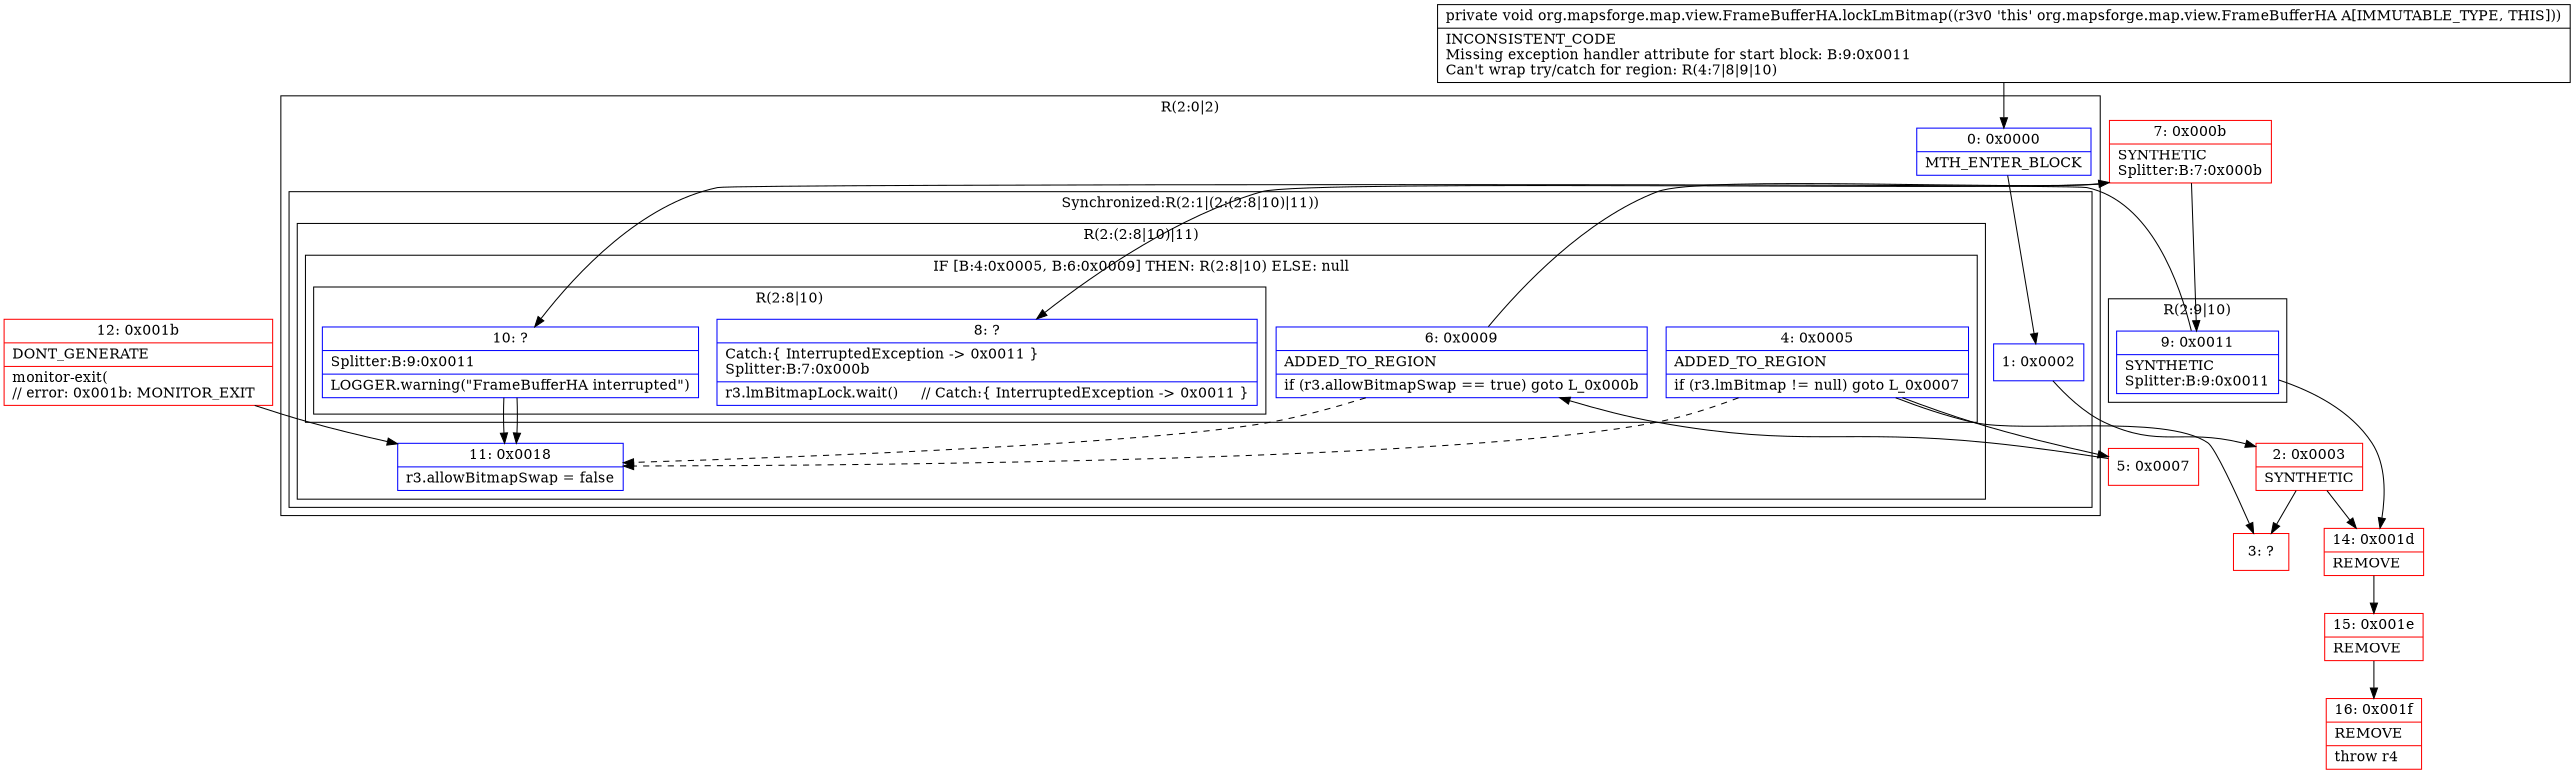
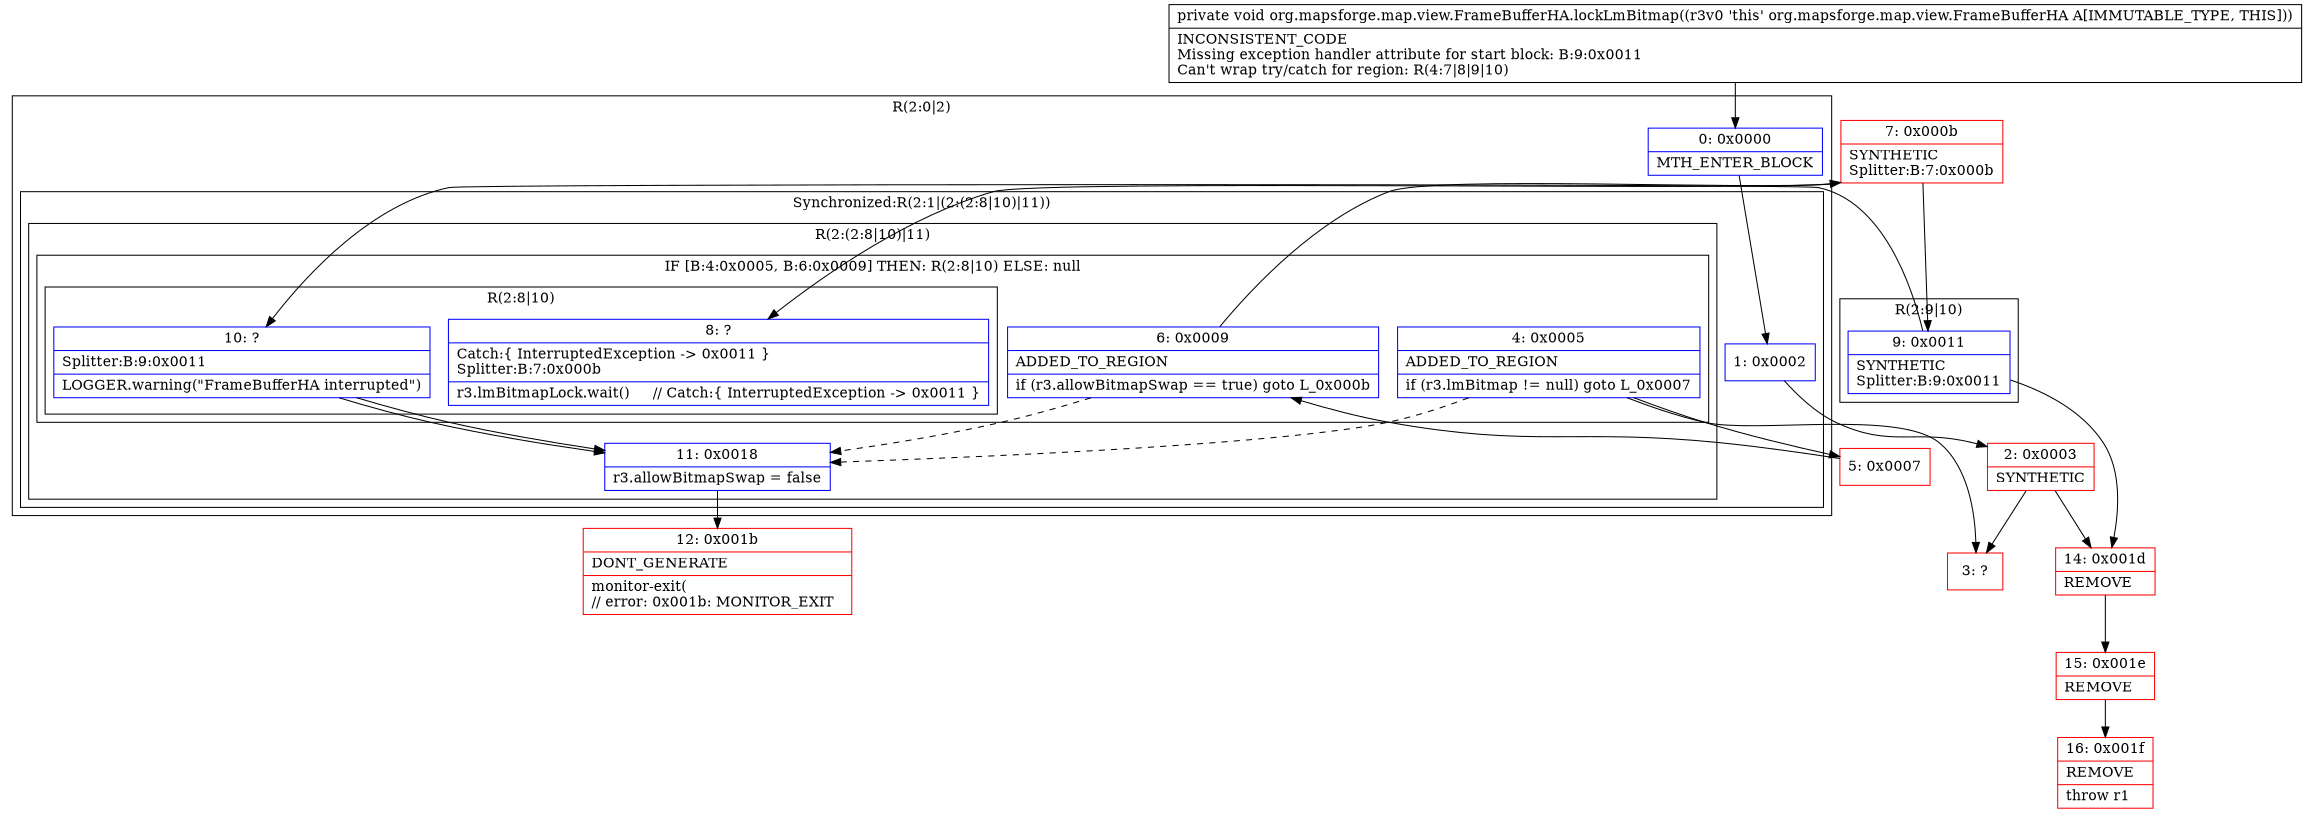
edge "12: 0x001b" -> "11: 0x0018": reversed
node "16: 0x001f": text "throw r4" -> "throw r1"
